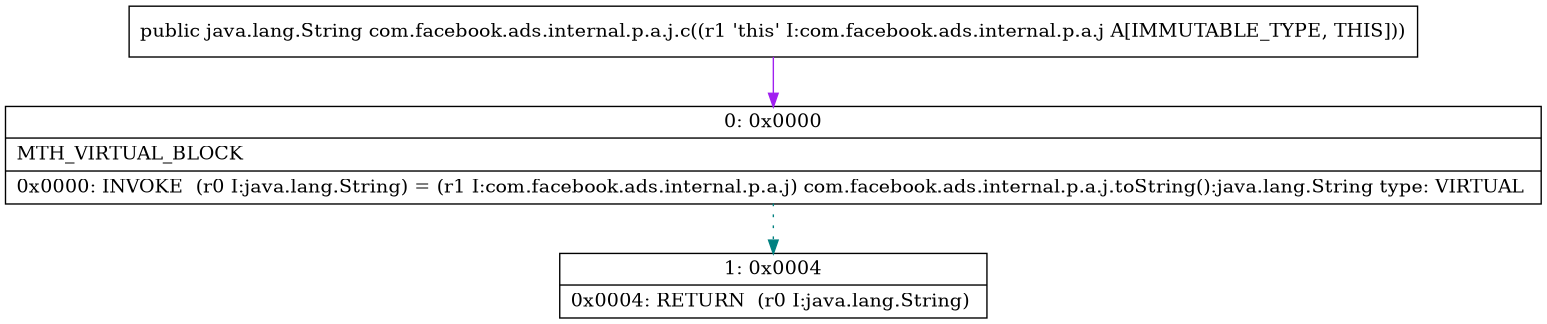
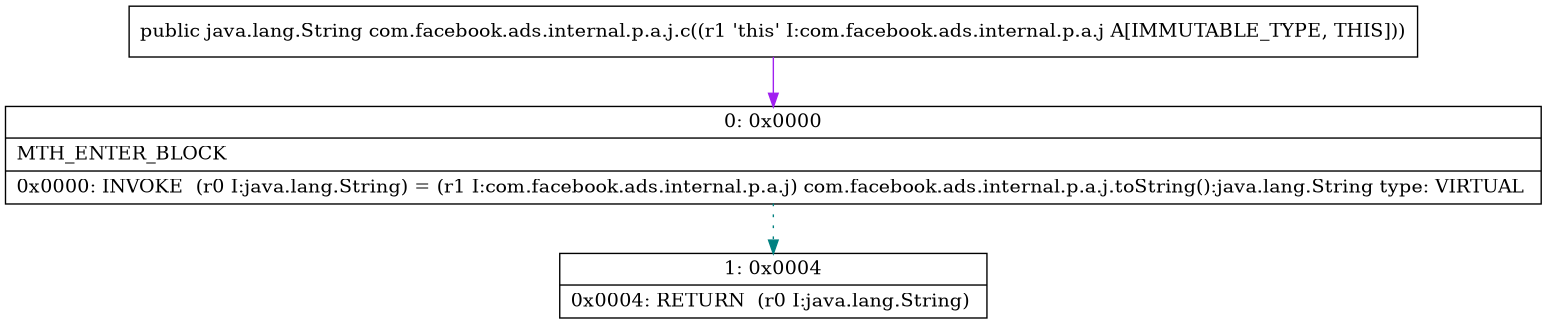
node "0: 0x0000": text "MTH_VIRTUAL_BLOCK" -> "MTH_ENTER_BLOCK"
